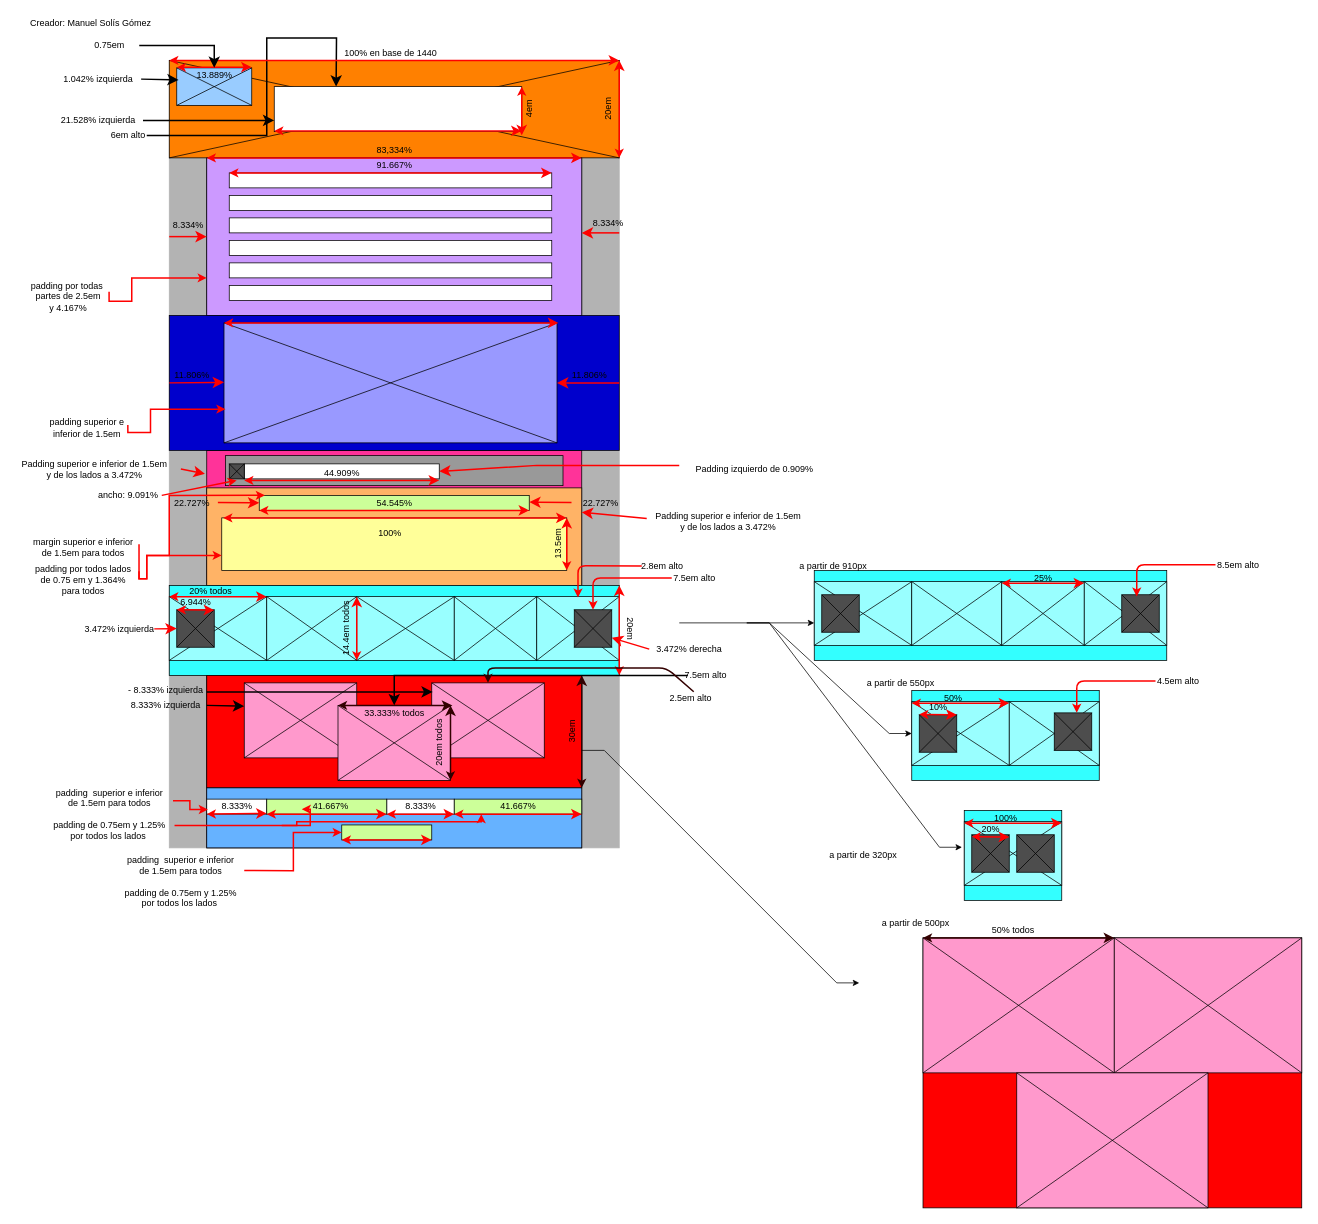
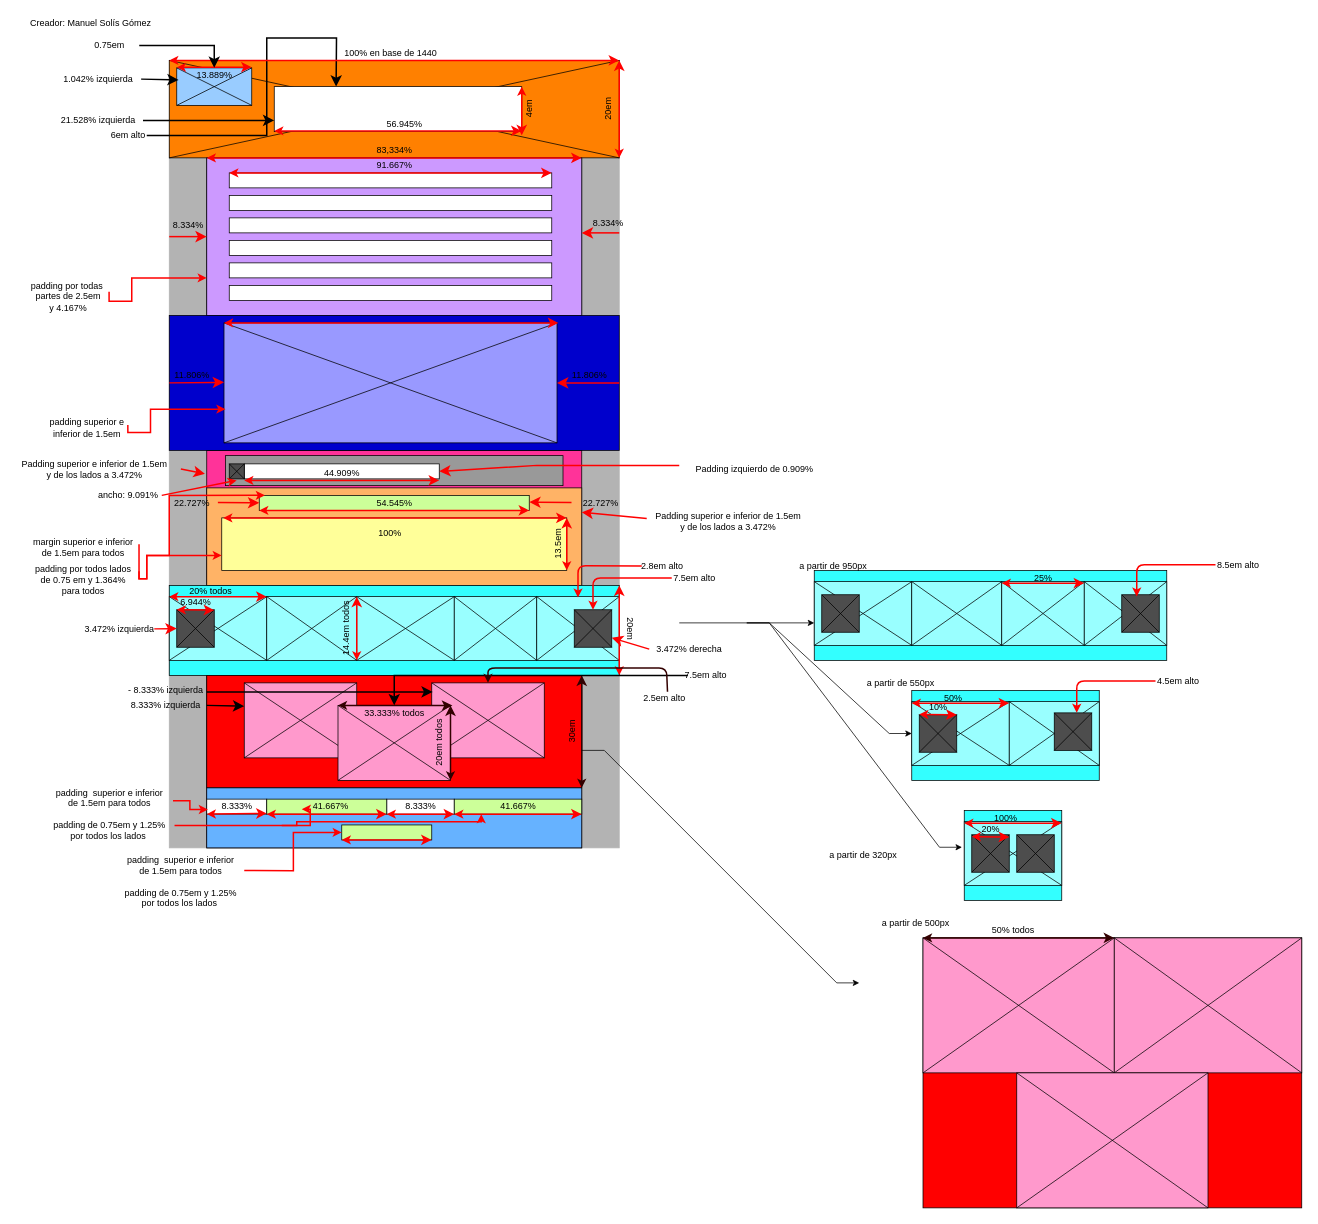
node "56.945%": added
node "a partir de 910px": label "a partir de 910px" -> "a partir de 950px"
node "2.5em alto": moved (690, 698) -> (664, 698)
